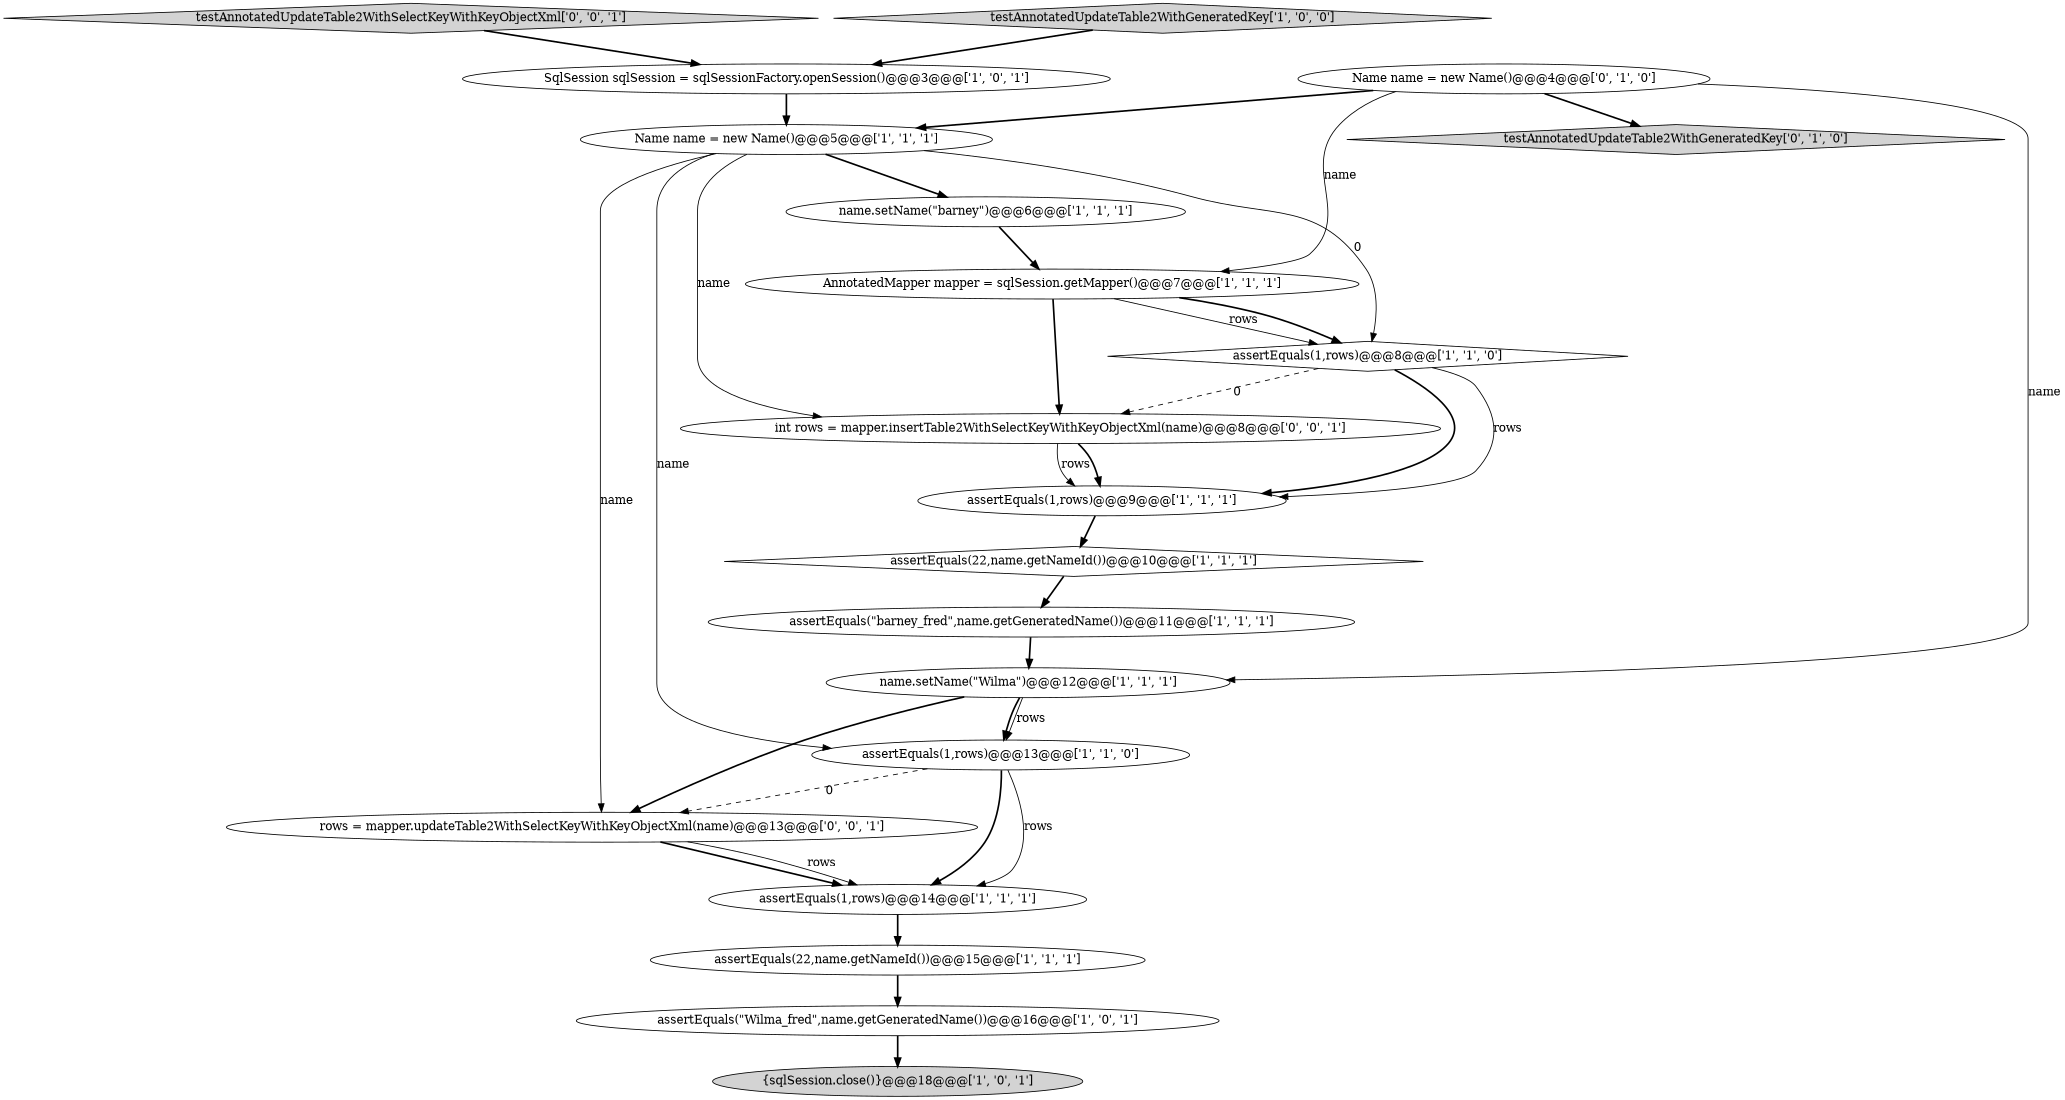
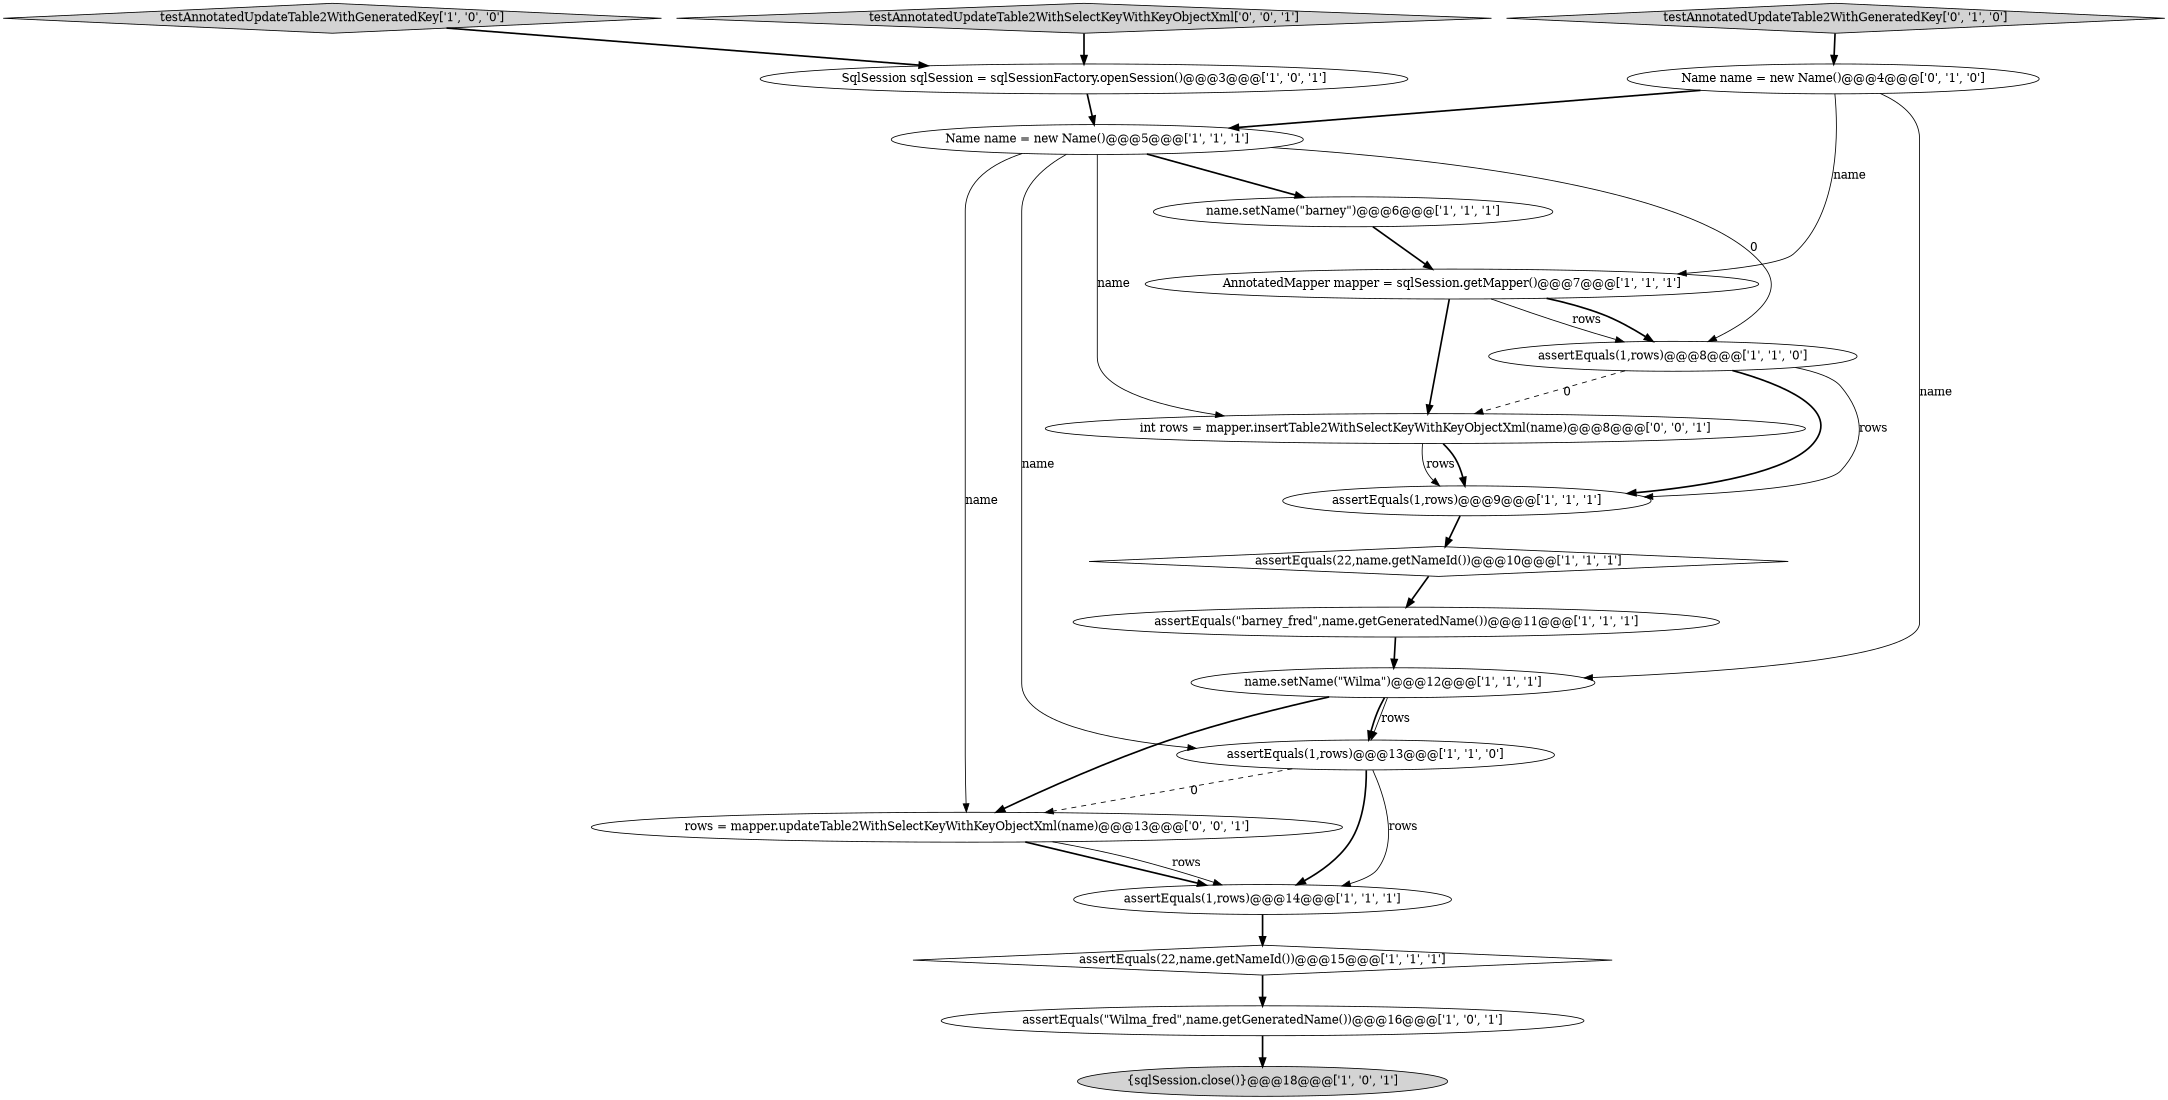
edge "Name name = new Name()@@@4@@@['0', '1', '0']" -> "testAnnotatedUpdateTable2WithGeneratedKey['0', '1', '0']": reversed
node "assertEquals(1,rows)@@@8@@@['1', '1', '0']": shape diamond -> ellipse
node "assertEquals(22,name.getNameId())@@@15@@@['1', '1', '1']": shape ellipse -> diamond
